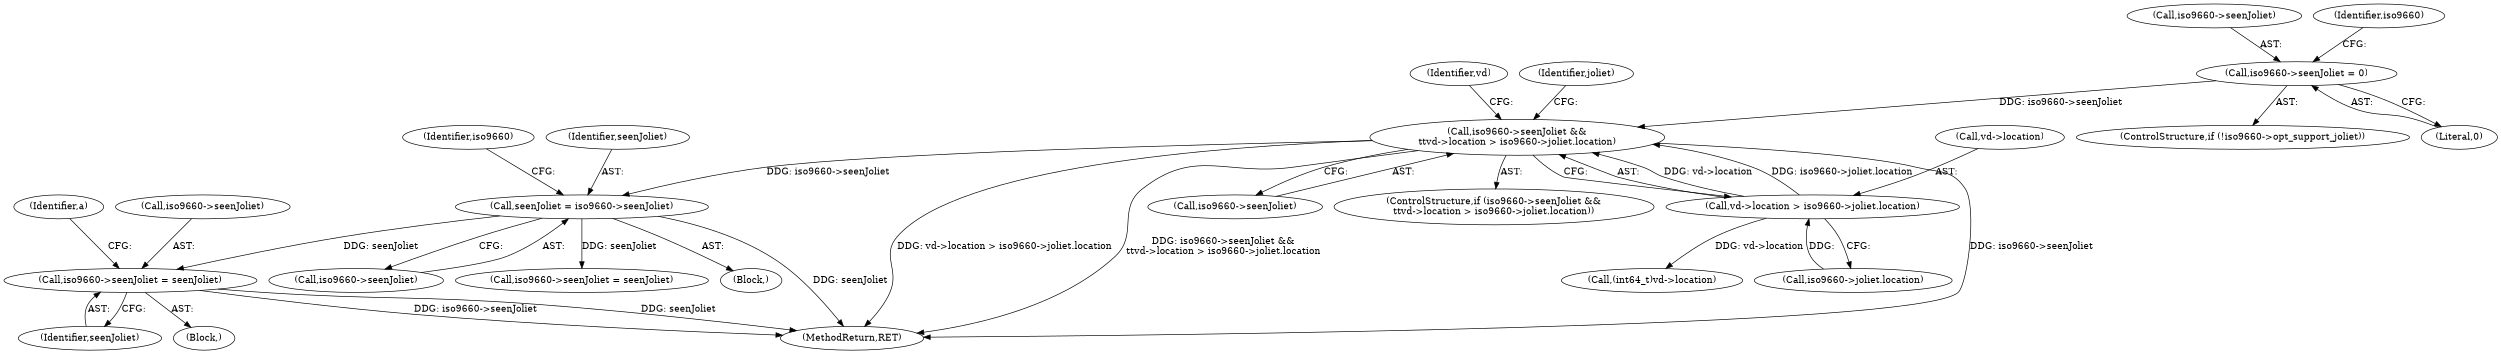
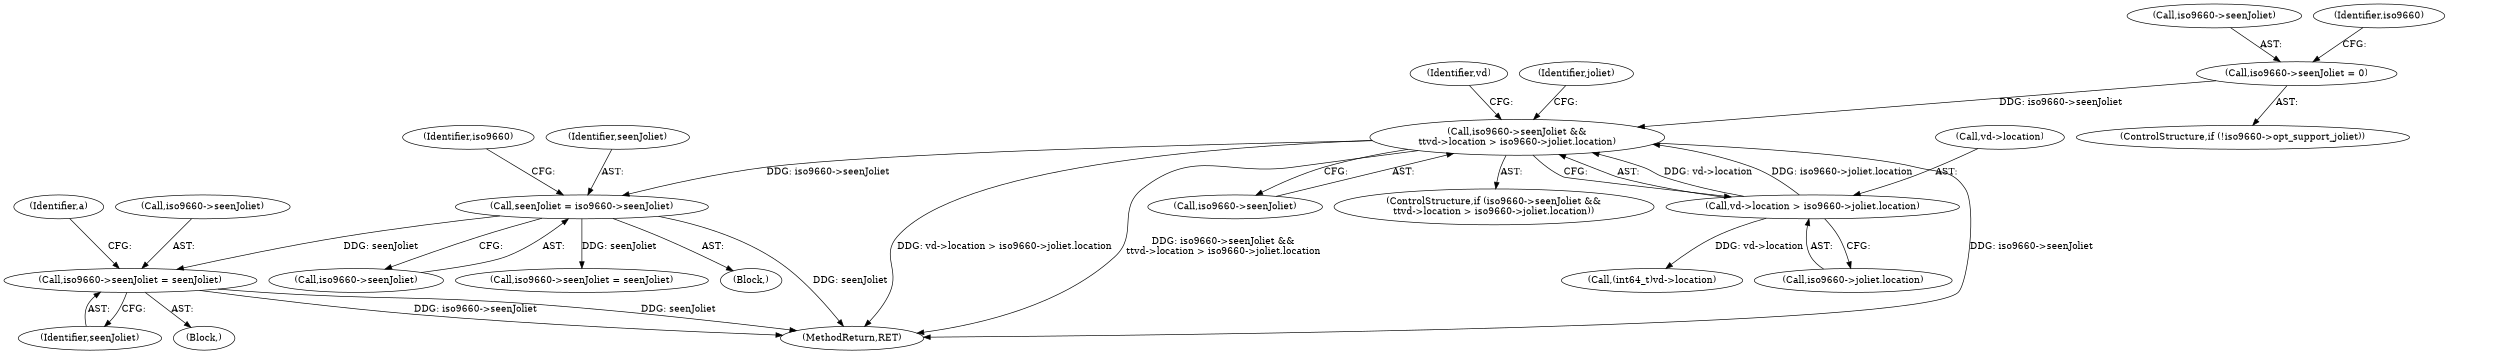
node "(Literal,0)": removed
edge "(Call,iso9660->joliet.location)" -> "(Call,vd->location > iso9660->joliet.location)": label "DDG: " -> "AST: "
